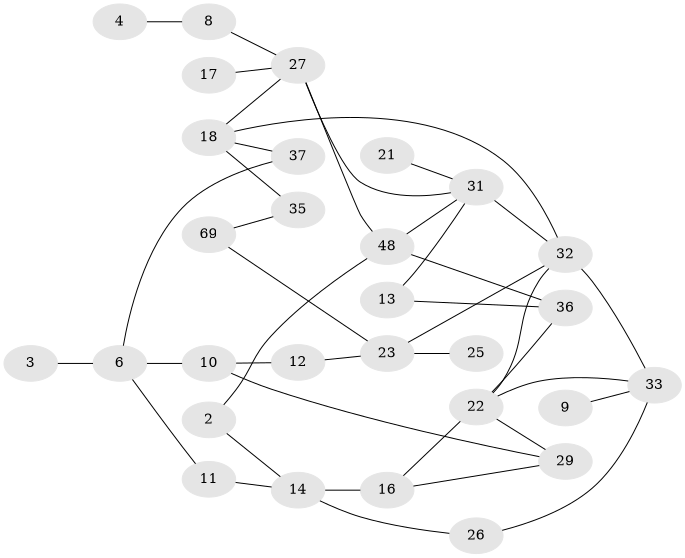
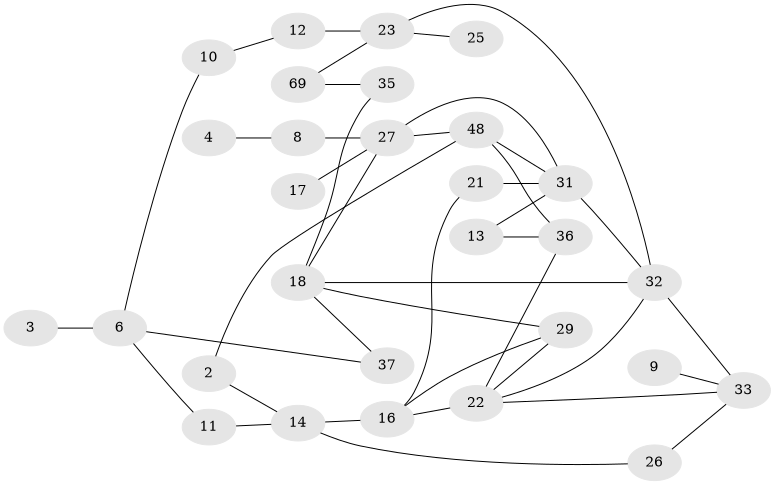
edge "21" -- "16": added
edge "10" -- "29": now "18" -- "29"
